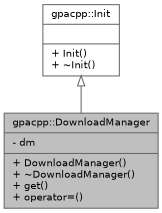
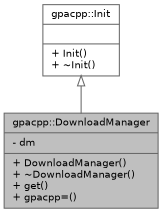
node "gpacpp::DownloadManager": text "+ operator=()" -> "+ gpacpp=()"
